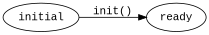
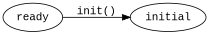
edge "initial" -> "ready": reversed
